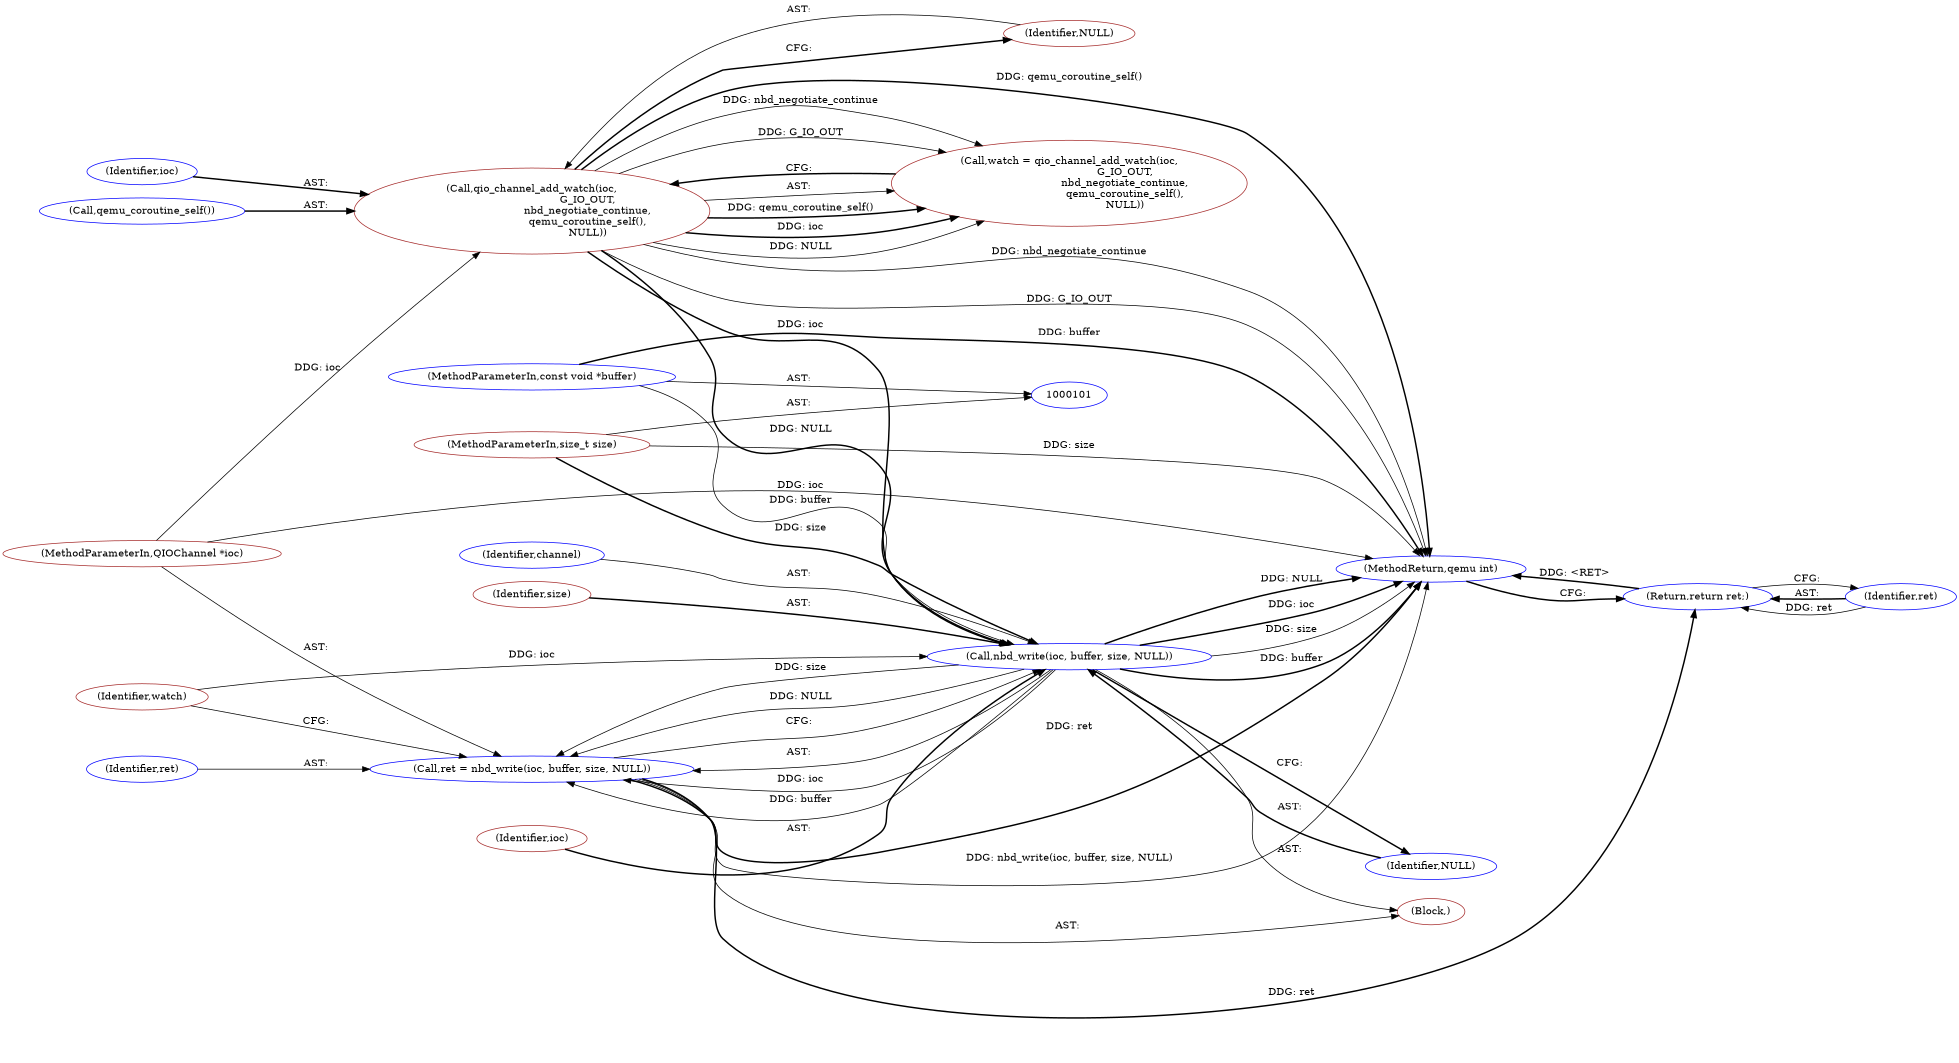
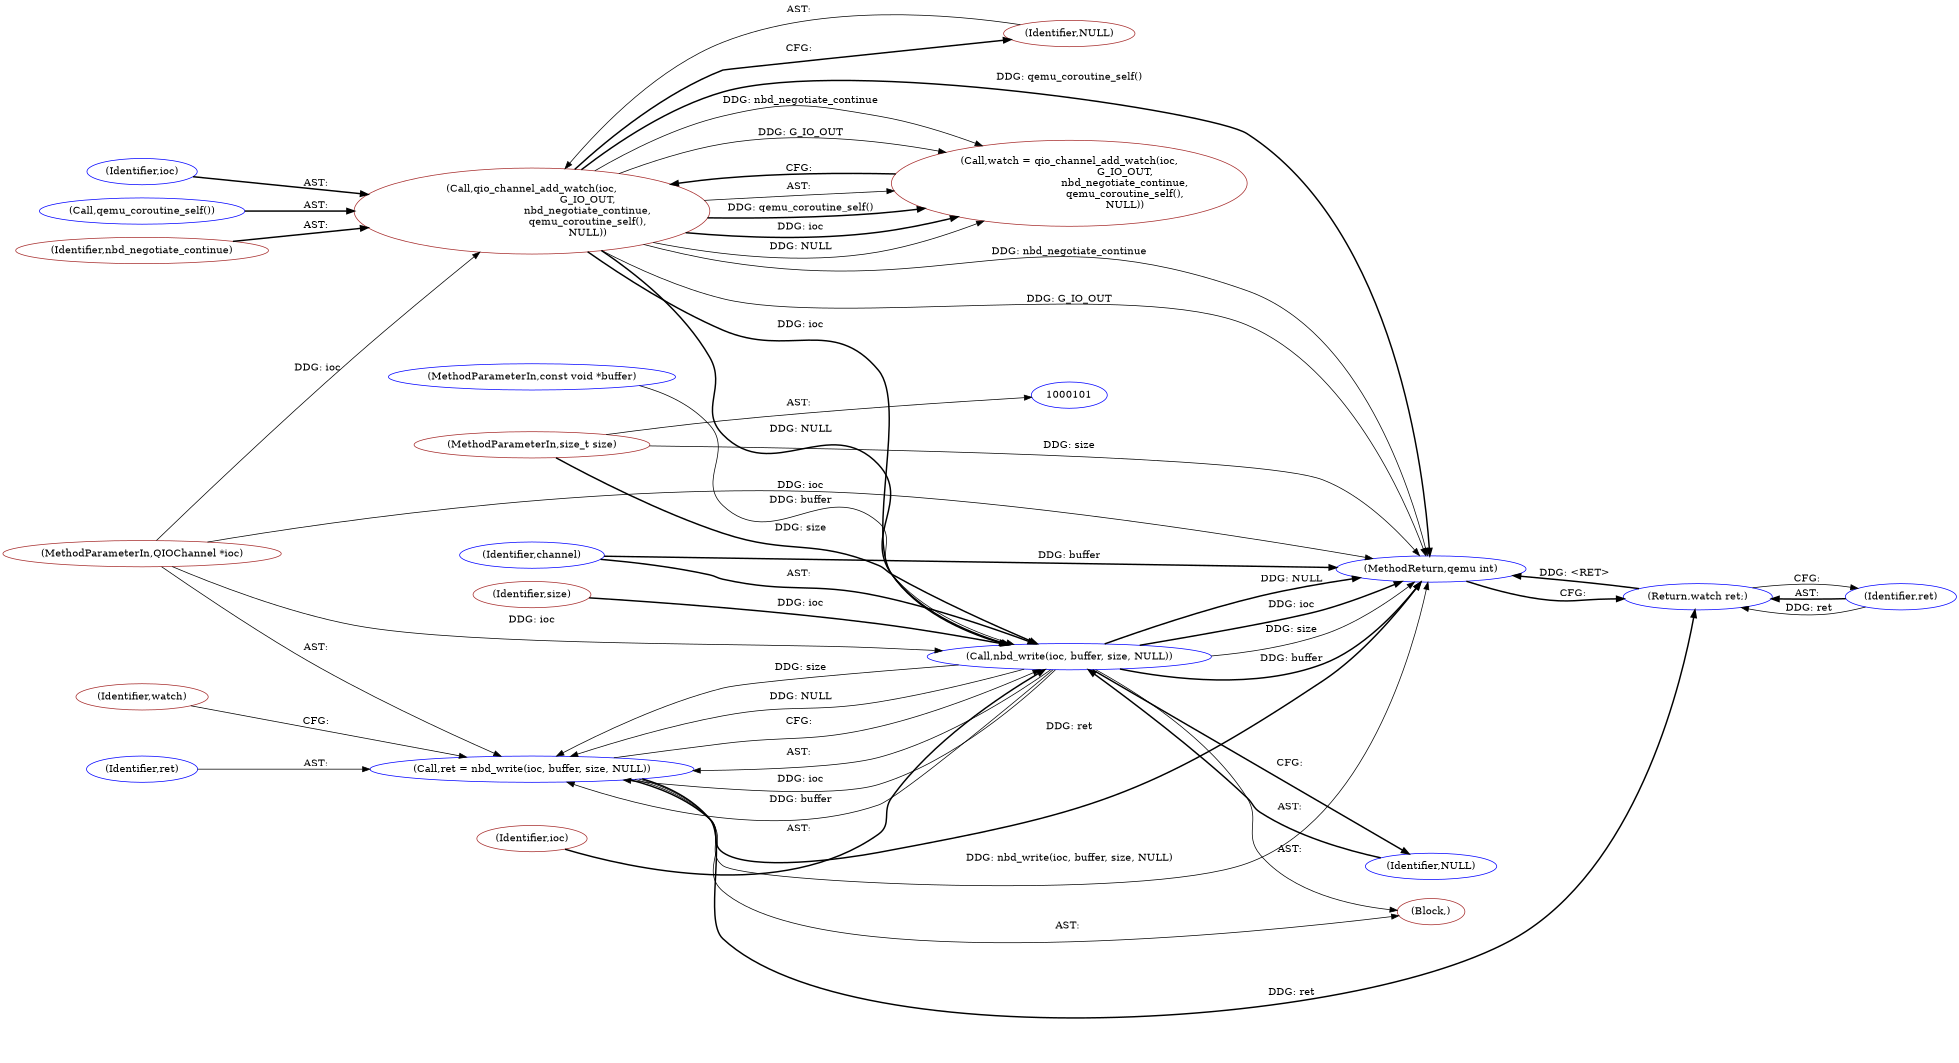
node "(Identifier,nbd_negotiate_continue)": added
edge "(MethodParameterIn,const void *buffer)" -> "(MethodReturn,qemu int)": now "(Identifier,channel)" -> "(MethodReturn,qemu int)"
edge "(MethodParameterIn,const void *buffer)" -> "1000101": removed, label "AST:"
edge "(Identifier,channel)" -> "(Call,nbd_write(ioc, buffer, size, NULL))": style solid -> bold
node "(Return,return ret;)": label "(Return,return ret;)" -> "(Return,watch ret;)"
edge "(Identifier,size)" -> "(Call,nbd_write(ioc, buffer, size, NULL))": label "AST: " -> "DDG: ioc"
edge "(Identifier,watch)" -> "(Call,nbd_write(ioc, buffer, size, NULL))": now "(MethodParameterIn,QIOChannel *ioc)" -> "(Call,nbd_write(ioc, buffer, size, NULL))"
